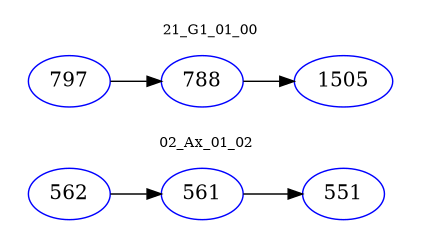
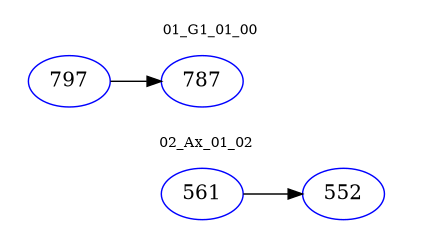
cluster "21_G1_01_00": label "21_G1_01_00" -> "01_G1_01_00"
node "788": label "788" -> "787"
node "1505": removed
node "562": removed
node "551": label "551" -> "552"
